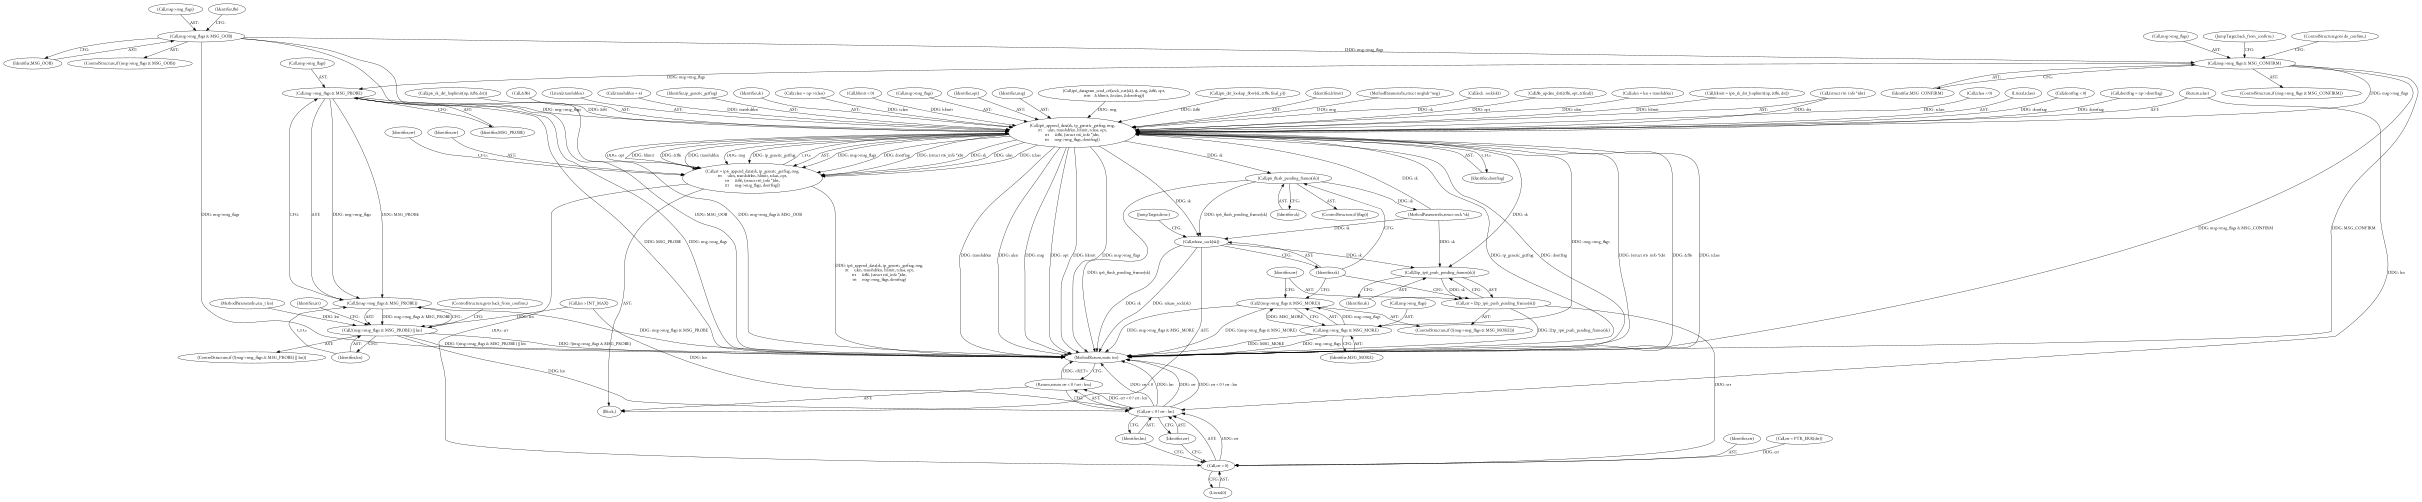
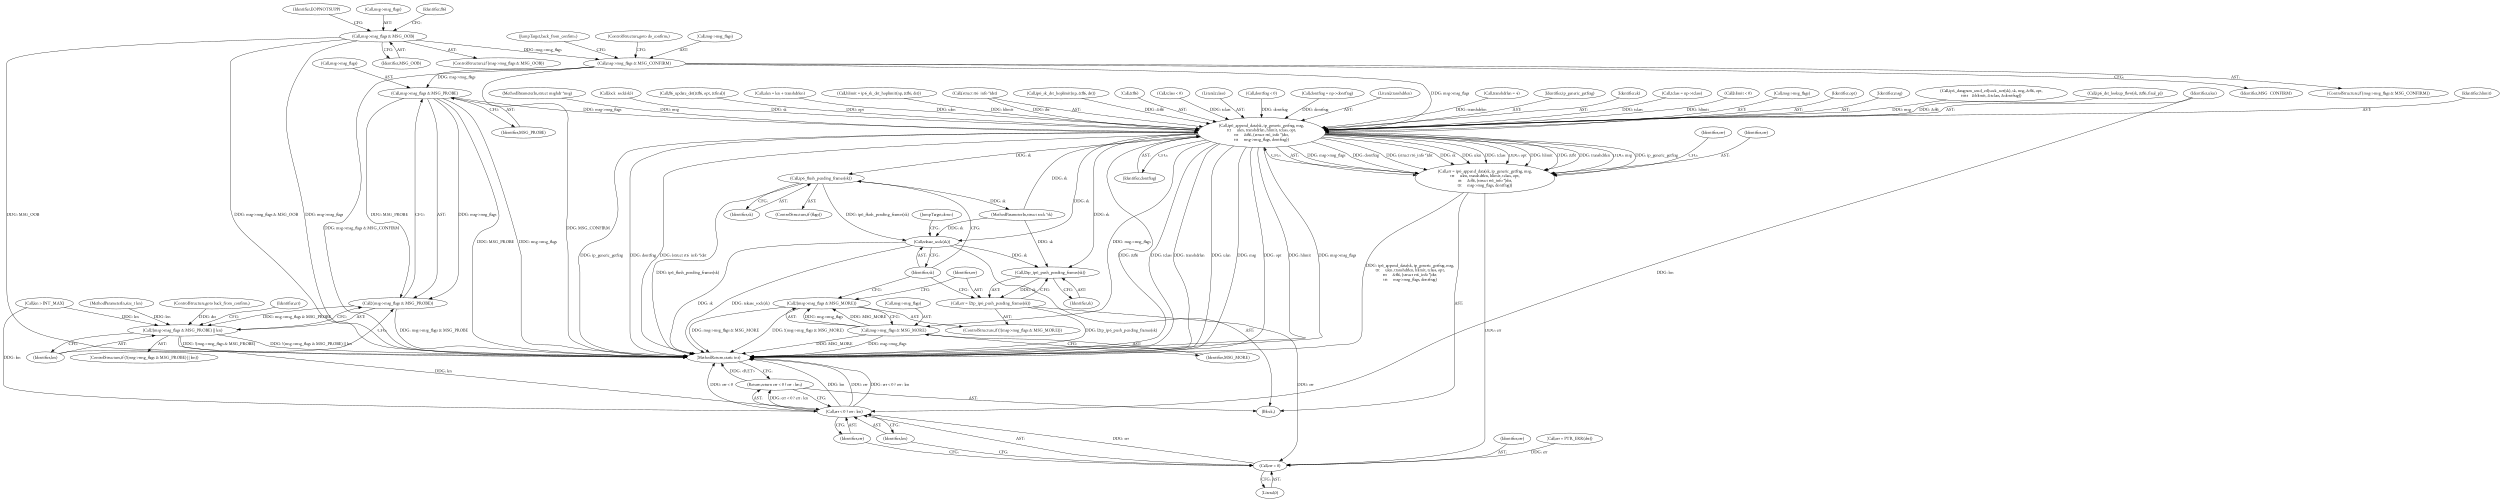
node "(Identifier,EOPNOTSUPP)": added
edge "(Identifier,MSG_CONFIRM)" -> "(Call,msg->msg_flags & MSG_CONFIRM)": removed, label "AST:"
node "(Return,ulen)": label "(Return,ulen)" -> "(Identifier,ulen)"
edge "(ControlStructure,goto back_from_confirm;)" -> "(Call,!(msg->msg_flags & MSG_PROBE) || len)": label "CFG: " -> "DDG: dst"
